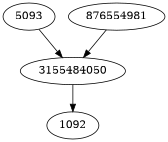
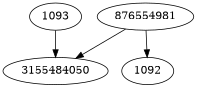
node "5093": label "5093" -> "1093"
edge "3155484050" -> "1092": now "876554981" -> "1092"
